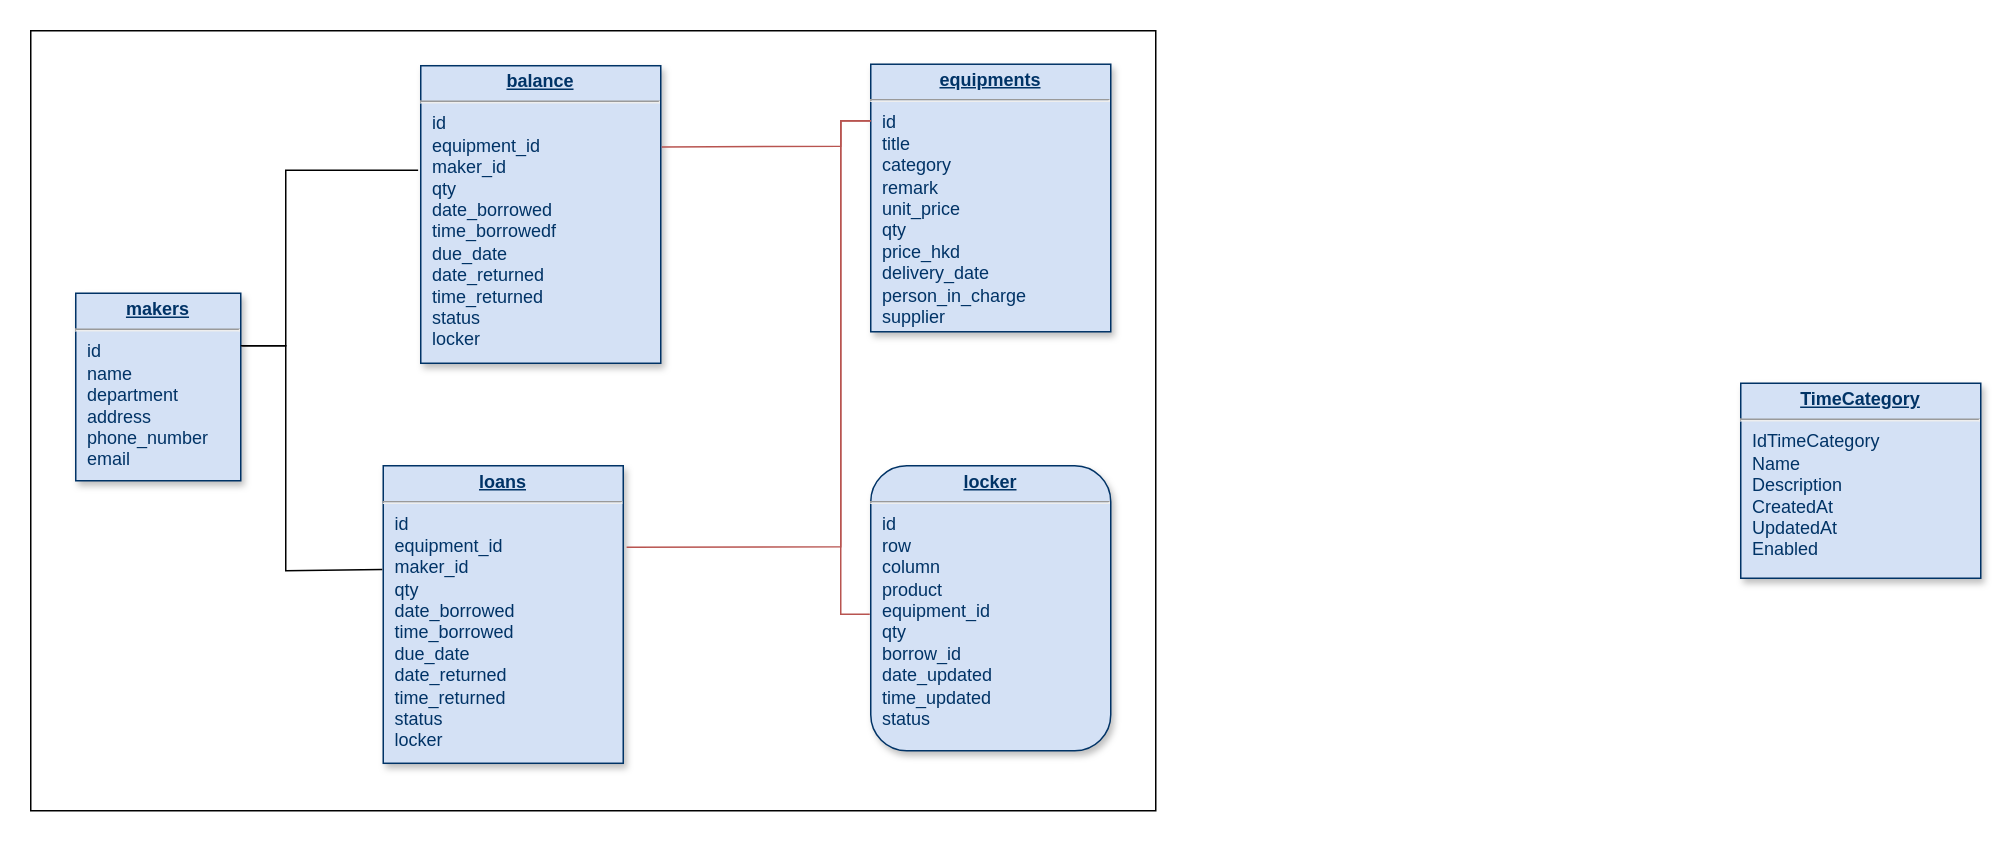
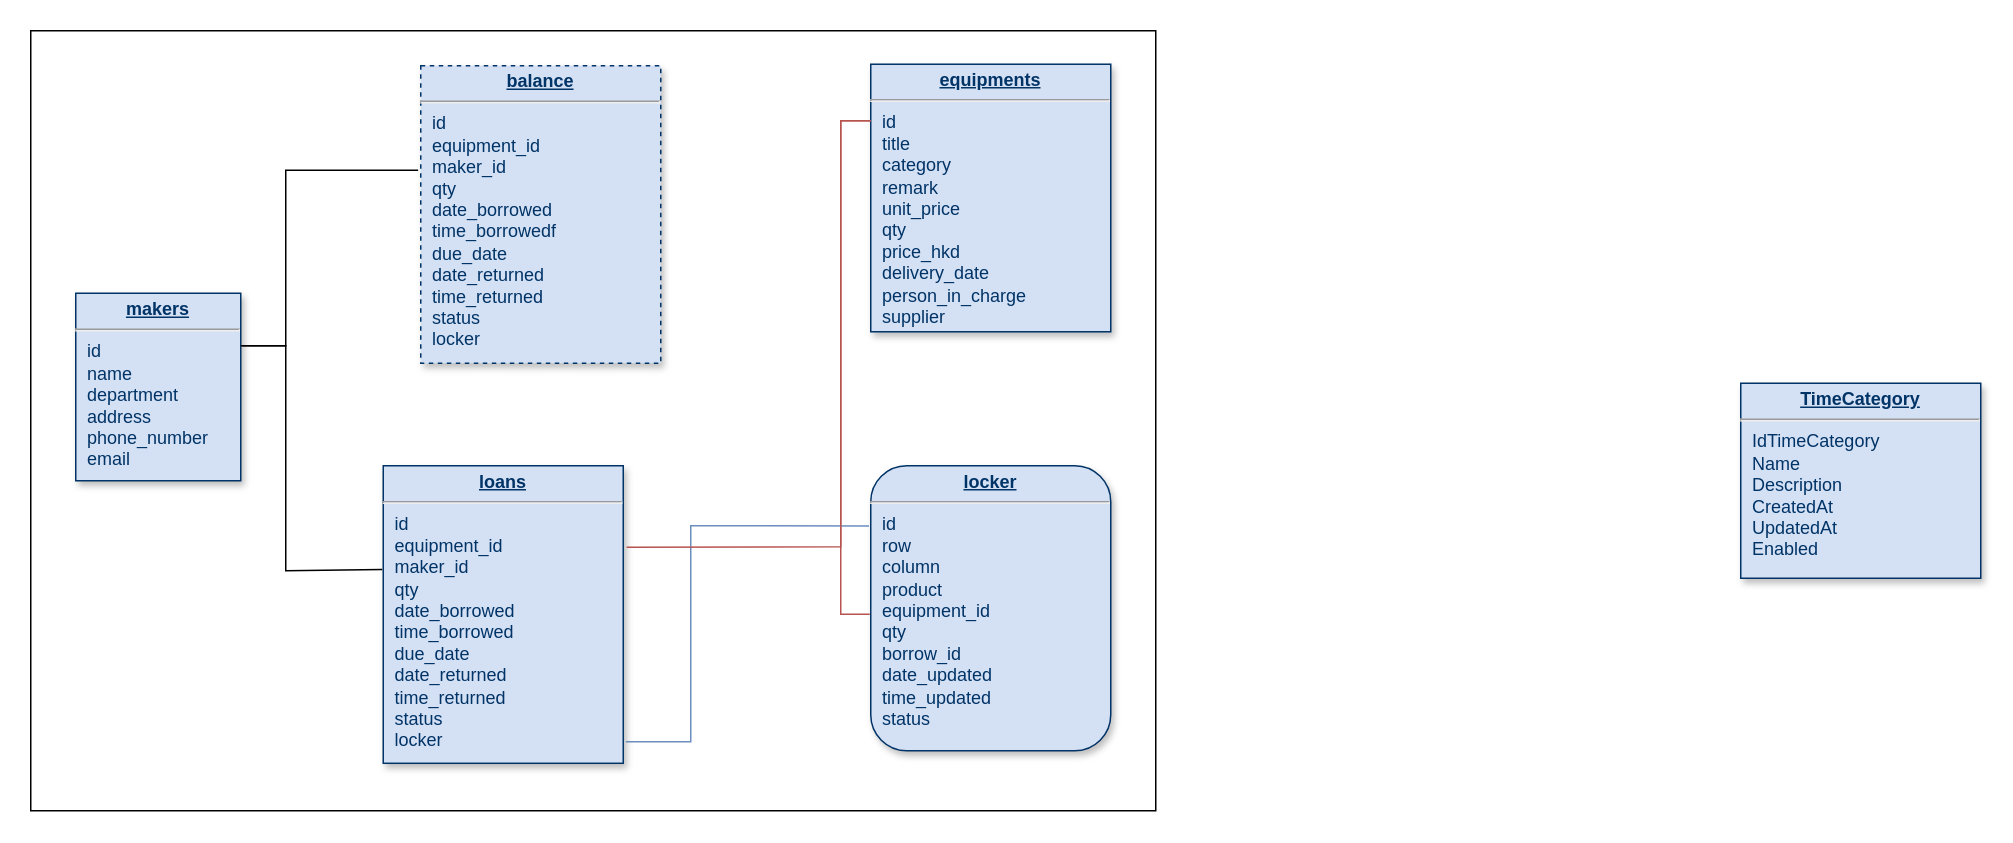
edge "equipments id title category remark unit_price qty price_hkd delivery_date person_in_charge supplier" -- "balance id equipment_id maker_id qty date_borrowed time_borrowedf due_date date_returned time_returned status locker": removed
node "balance id equipment_id maker_id qty date_borrowed time_borrowedf due_date date_returned time_returned status locker": style solid -> dashed
edge "locker id row column product equipment_id qty borrow_id date_updated time_updated status" -- "loans id equipment_id maker_id qty date_borrowed time_borrowed due_date date_returned time_returned status locker": added
